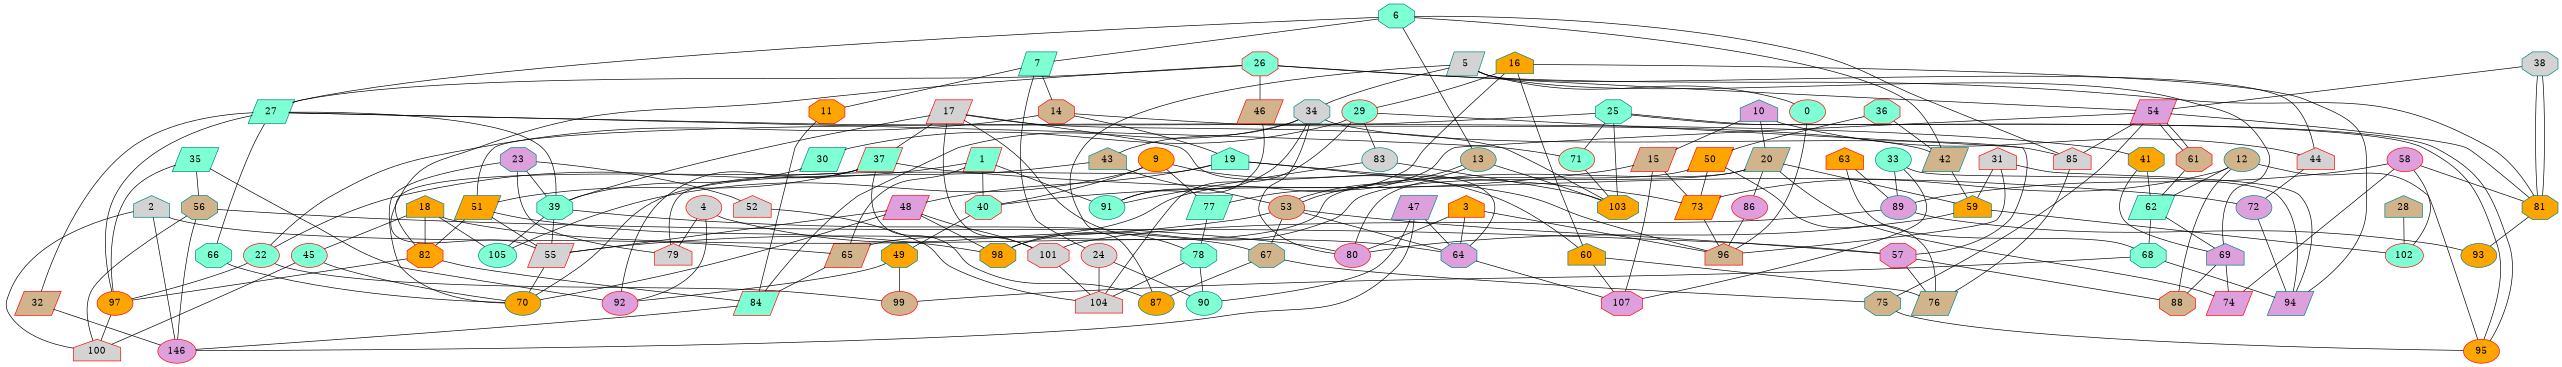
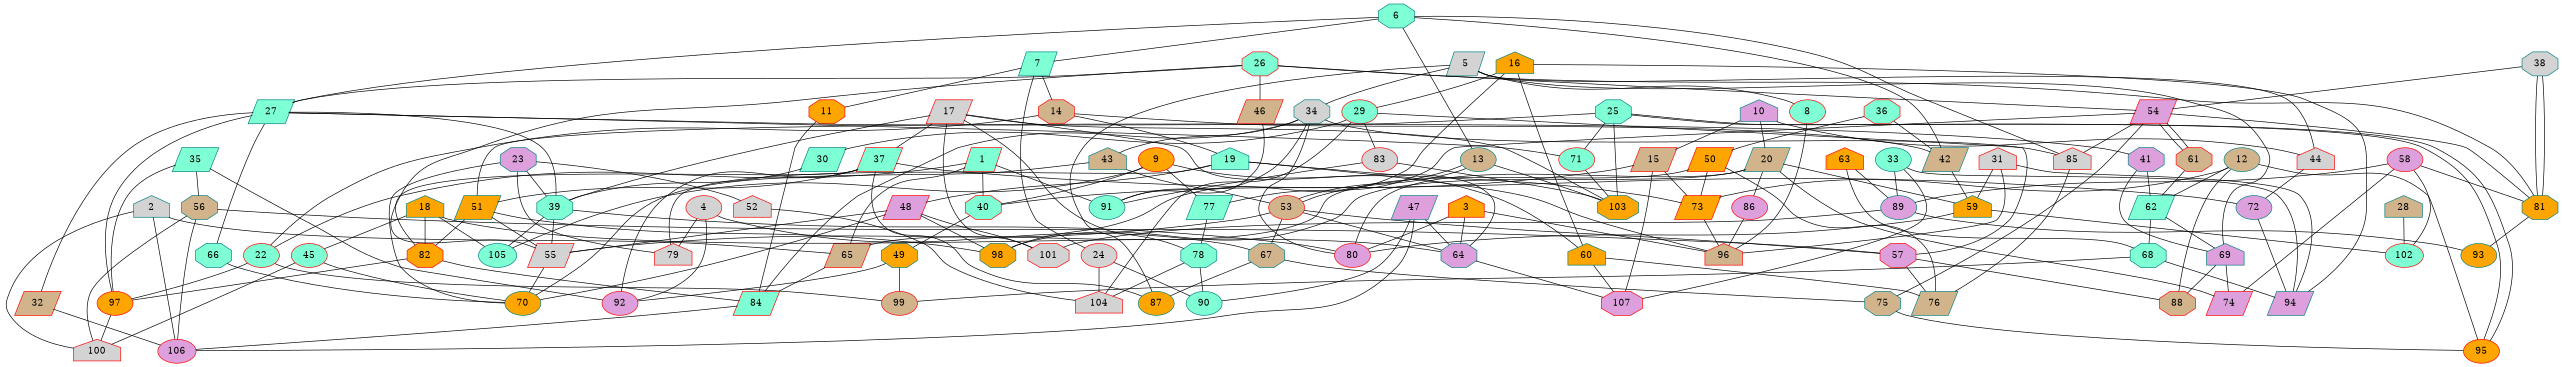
node "0": label "0" -> "8"
node "83": color teal -> red
node "41": fillcolor orange -> plum
edge "101" -- "104": removed
node "146": label "146" -> "106"
